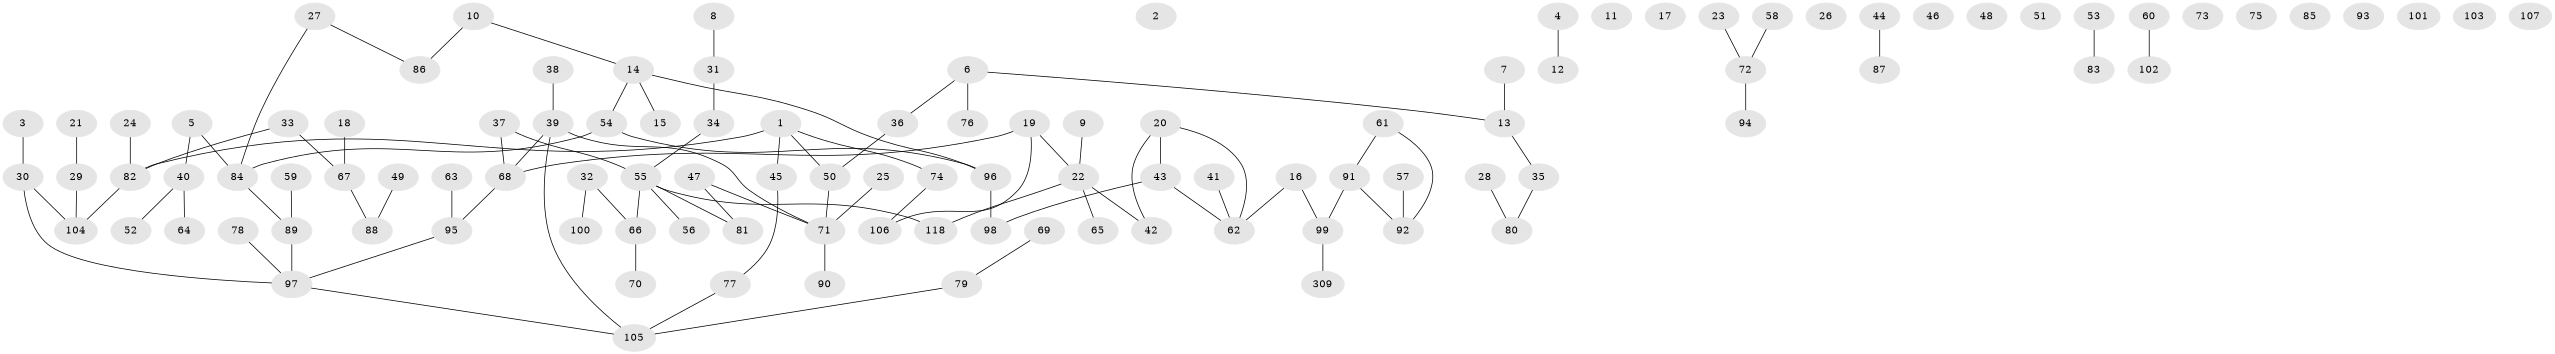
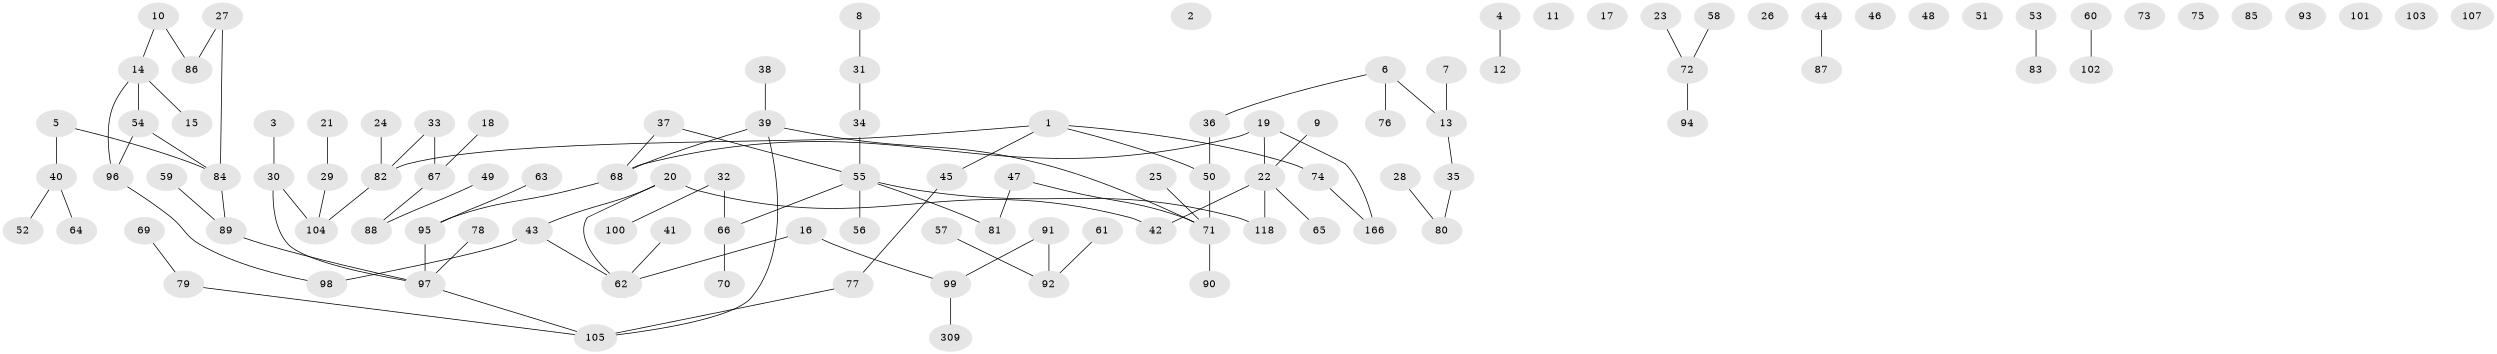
edge "61" -- "91": removed
node "106": label "106" -> "166"
